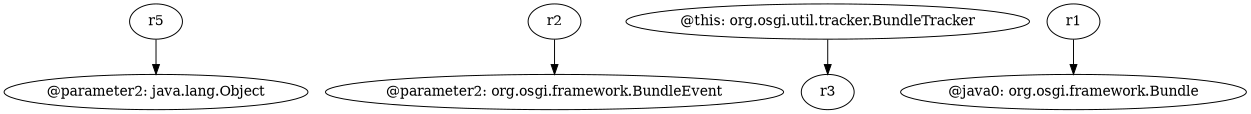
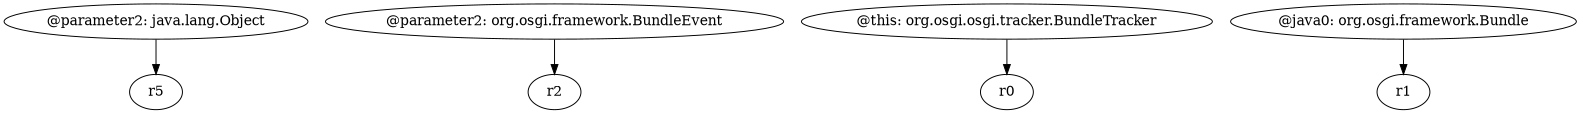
node "@this: org.osgi.util.tracker.BundleTracker": label "@this: org.osgi.util.tracker.BundleTracker" -> "@this: org.osgi.osgi.tracker.BundleTracker"
edge "r5" -> "@parameter2: java.lang.Object": reversed
edge "r2" -> "@parameter2: org.osgi.framework.BundleEvent": reversed
edge "r1" -> "@java0: org.osgi.framework.Bundle": reversed
node "r3": label "r3" -> "r0"
